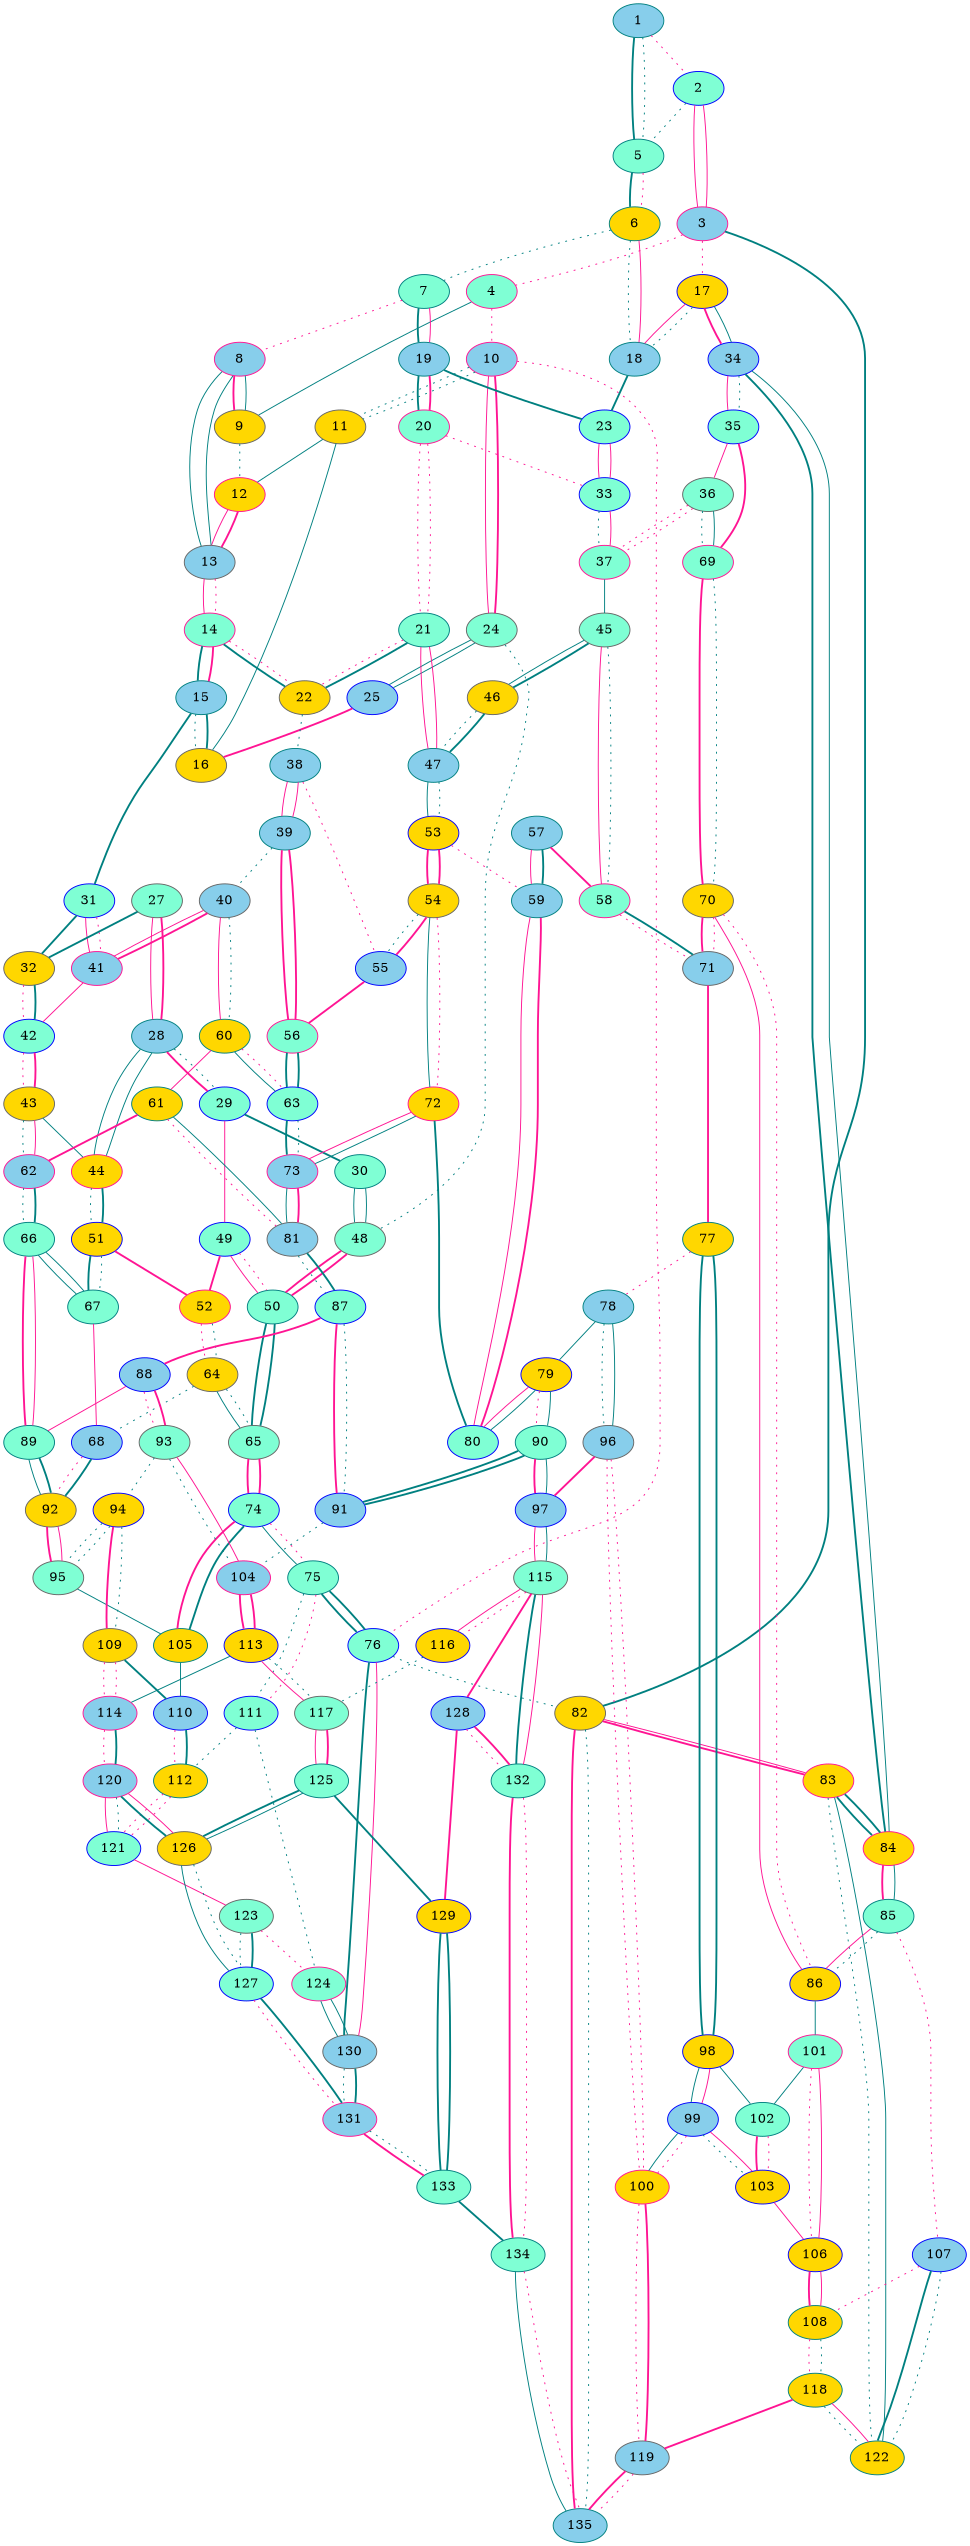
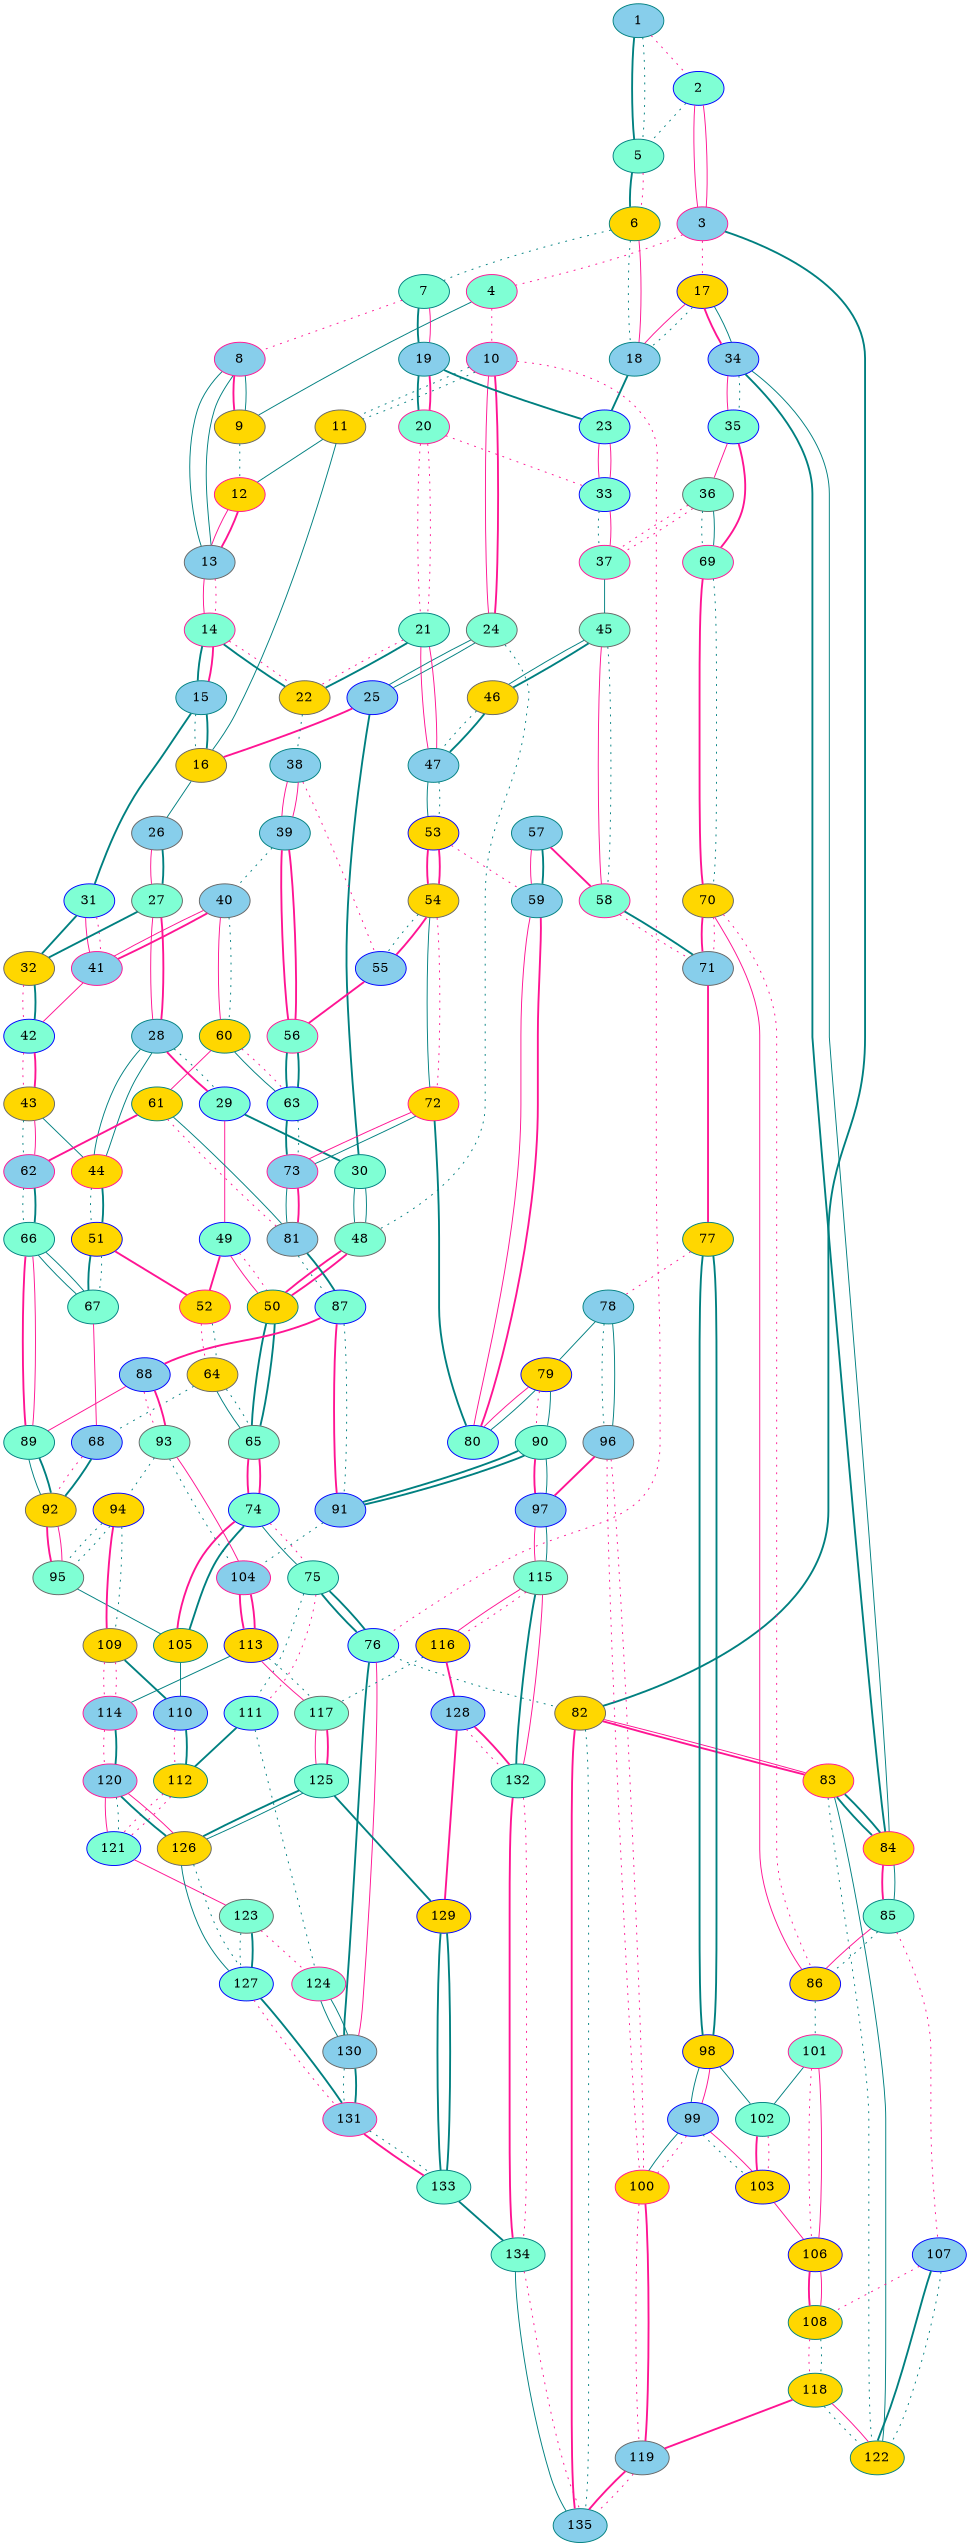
node "26": added
edge "25" -- "30": added
node "50": fillcolor aquamarine -> gold
edge "115" -- "128": now "116" -- "128"
edge "111" -- "112": style dotted -> bold
edge "86" -- "101": style solid -> dotted
